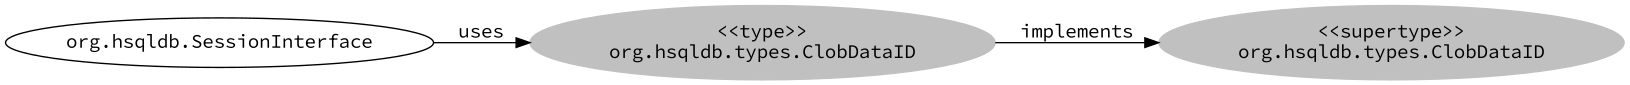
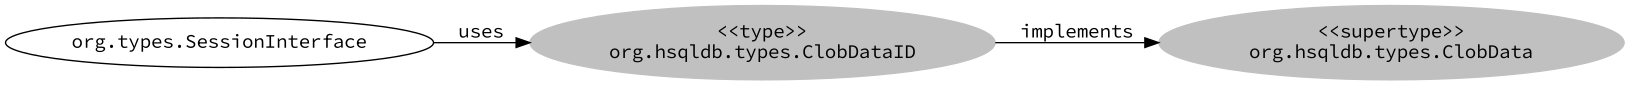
node "org.hsqldb.SessionInterface": label "org.hsqldb.SessionInterface" -> "org.types.SessionInterface"
node "<<supertype>> org.hsqldb.types.ClobDataID": label "<<supertype>> org.hsqldb.types.ClobDataID" -> "<<supertype>> org.hsqldb.types.ClobData"
